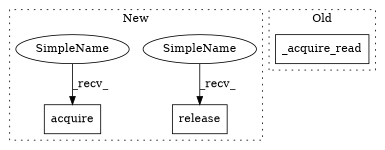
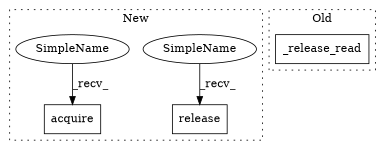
node "_acquire_read": label "_acquire_read" -> "_release_read"
